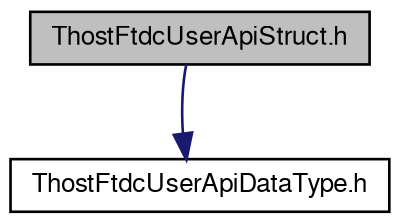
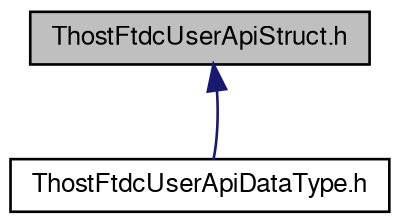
edge "ThostFtdcUserApiStruct.h" -> "ThostFtdcUserApiDataType.h": reversed
